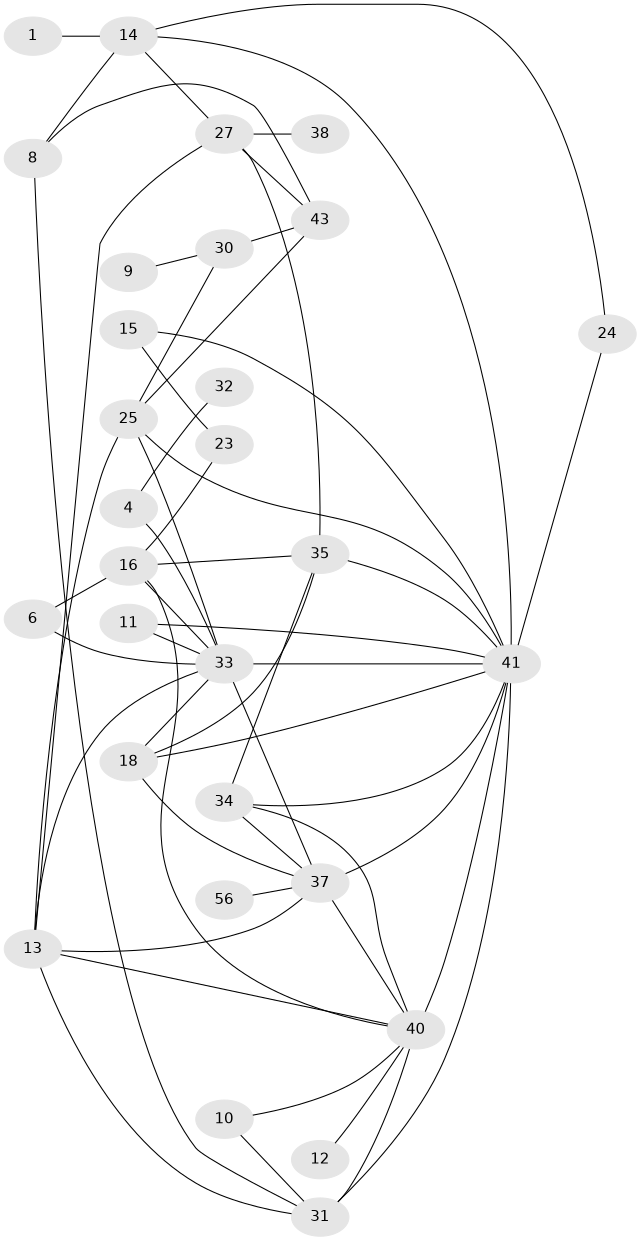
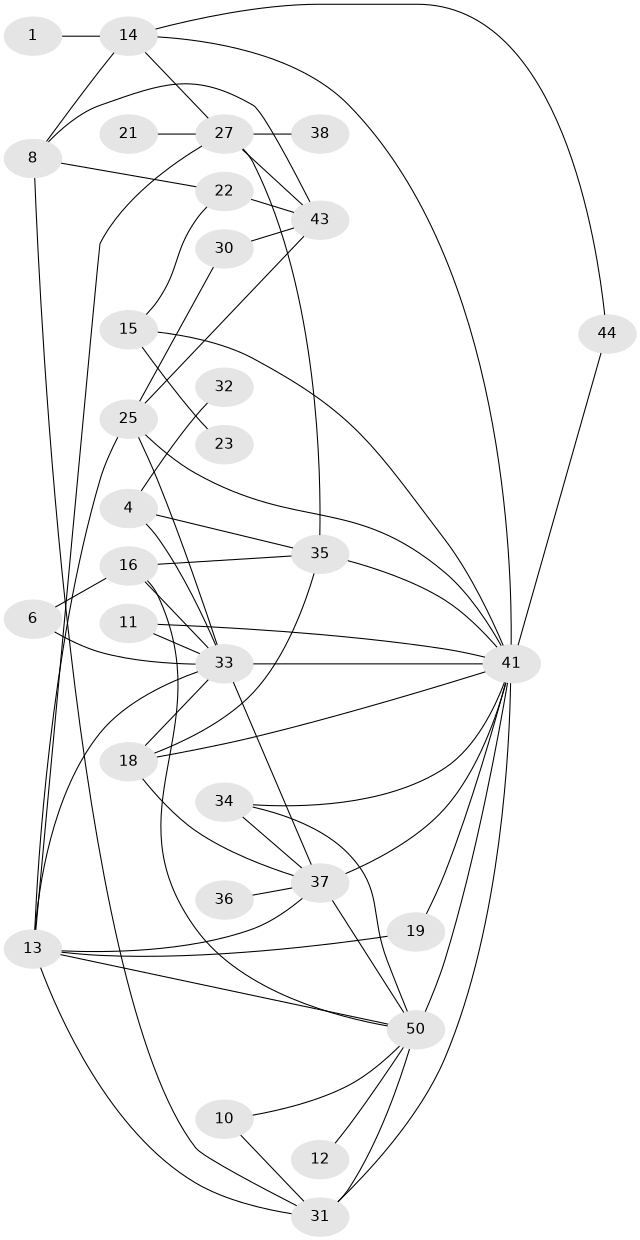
node "21": added
node "22": added
node "9": removed
node "24": label "24" -> "44"
edge "23" -- "16": removed
edge "35" -- "34": now "35" -- "4"
node "56": label "56" -> "36"
node "19": added
node "40": label "40" -> "50"
